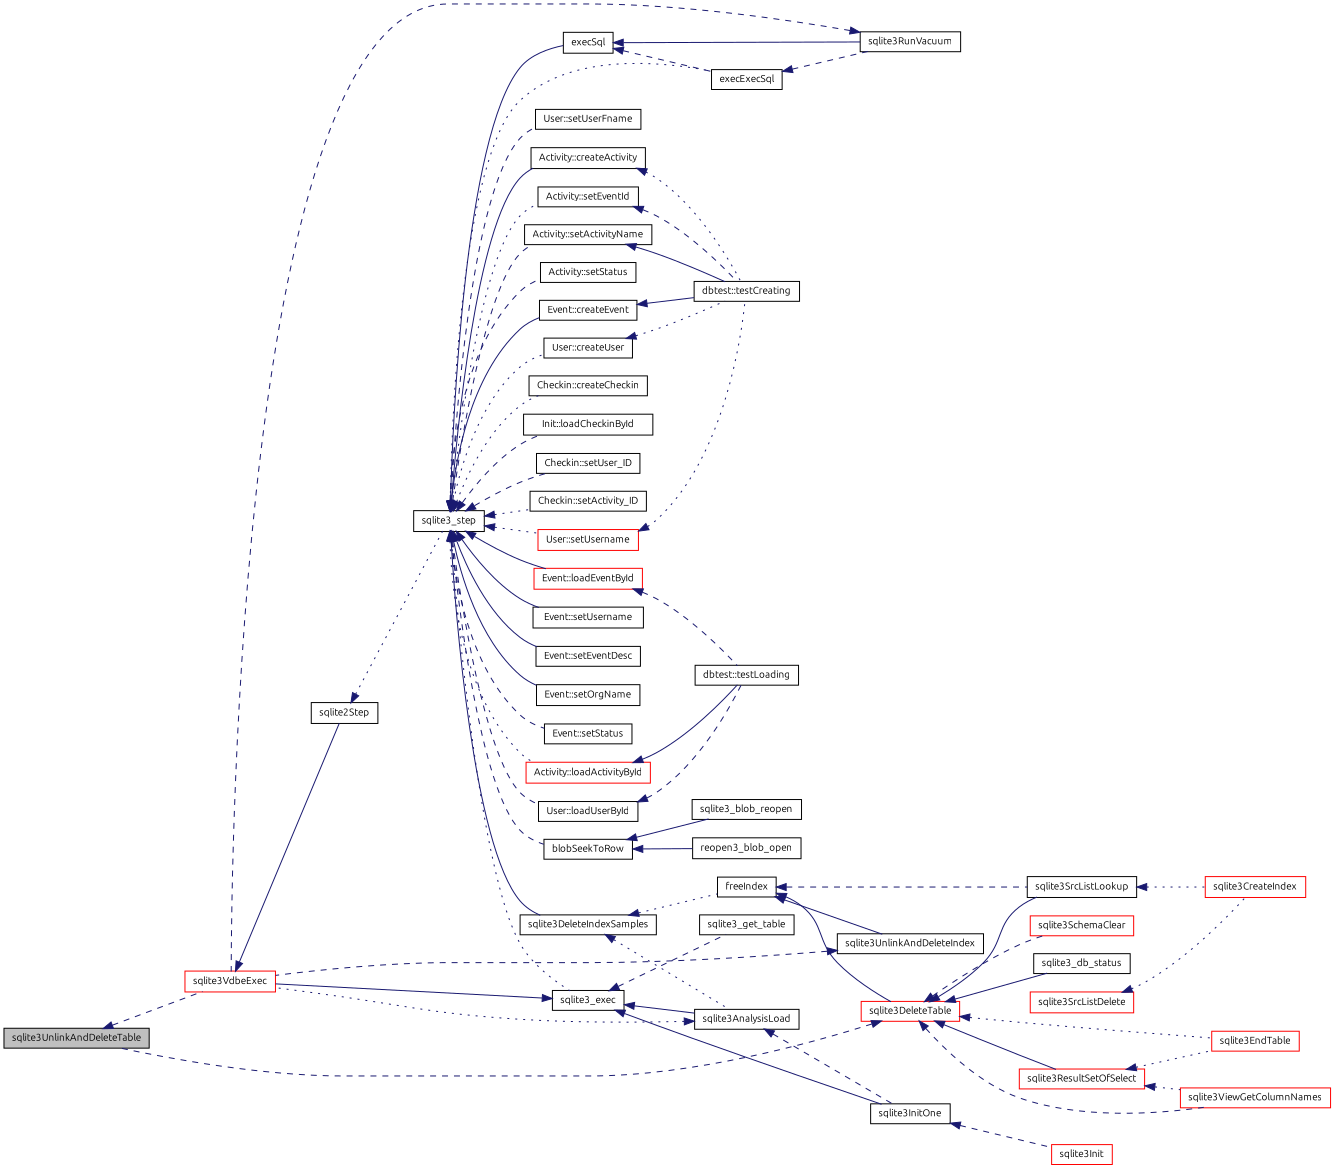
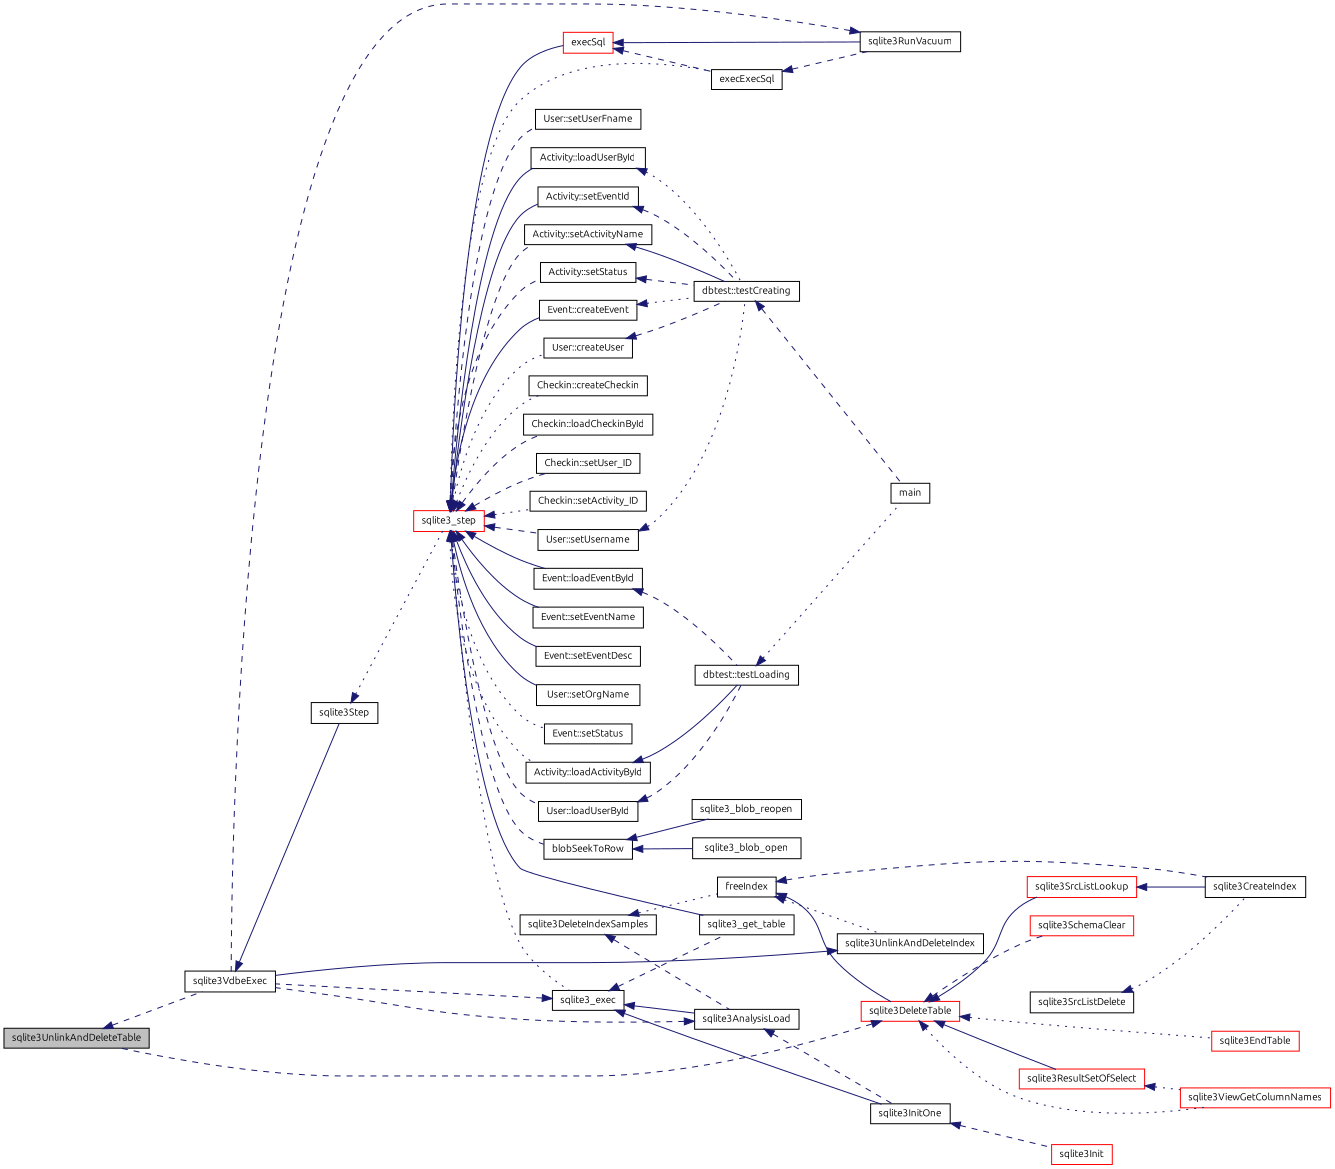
node "execSql": color black -> red
node "Activity::createActivity": label "Activity::createActivity" -> "Activity::loadUserById"
edge "dbtest::testCreating" -> "Activity::setStatus": added
edge "dbtest::testCreating" -> "Event::createEvent": style solid -> dotted
edge "dbtest::testCreating" -> "User::createUser": style dotted -> dashed
edge "Activity::setEventId" -> "sqlite3_step": style dotted -> solid
node "Init::loadCheckinById": label "Init::loadCheckinById" -> "Checkin::loadCheckinById"
node "main": added
node "sqlite3_step": color black -> red
edge "User::setUsername" -> "sqlite3_step": style dotted -> dashed
node "User::setUsername": color red -> black
node "Event::loadEventById": color red -> black
node "Event::setUsername": label "Event::setUsername" -> "Event::setEventName"
edge "Event::setStatus" -> "sqlite3_step": style dashed -> dotted
node "Event::setOrgName": label "Event::setOrgName" -> "User::setOrgName"
node "sqlite2Step": label "sqlite2Step" -> "sqlite3Step"
edge "sqlite3DeleteIndexSamples" -> "sqlite3_step": now "sqlite3_get_table" -> "sqlite3_step"
node "Activity::loadActivityById": color red -> black
node "reopen3_blob_open": label "reopen3_blob_open" -> "sqlite3_blob_open"
edge "sqlite3SrcListLookup" -> "freeIndex": now "sqlite3CreateIndex" -> "freeIndex"
node "sqlite3SrcListLookup": color black -> red
edge "sqlite3CreateIndex" -> "sqlite3SrcListLookup": style dotted -> solid
node "sqlite3CreateIndex": color red -> black
edge "sqlite3UnlinkAndDeleteIndex" -> "freeIndex": style solid -> dotted
edge "sqlite3VdbeExec" -> "sqlite3UnlinkAndDeleteIndex": style dashed -> solid
node "sqlite3_db_status": removed
edge "sqlite3AnalysisLoad" -> "sqlite3DeleteIndexSamples": style dotted -> dashed
node "sqlite3VdbeExec": color red -> black
edge "sqlite3VdbeExec" -> "sqlite3_exec": style solid -> dashed
node "sqlite3SrcListDelete": color red -> black
edge "sqlite3VdbeExec" -> "sqlite3AnalysisLoad": style dotted -> dashed
edge "sqlite3EndTable" -> "sqlite3ResultSetOfSelect": removed
edge "sqlite3ViewGetColumnNames" -> "sqlite3DeleteTable": style dashed -> dotted
